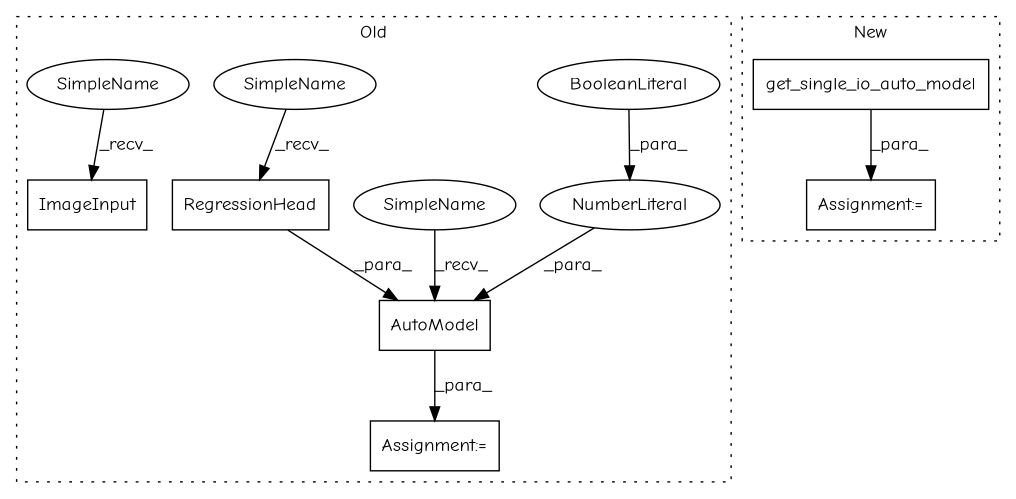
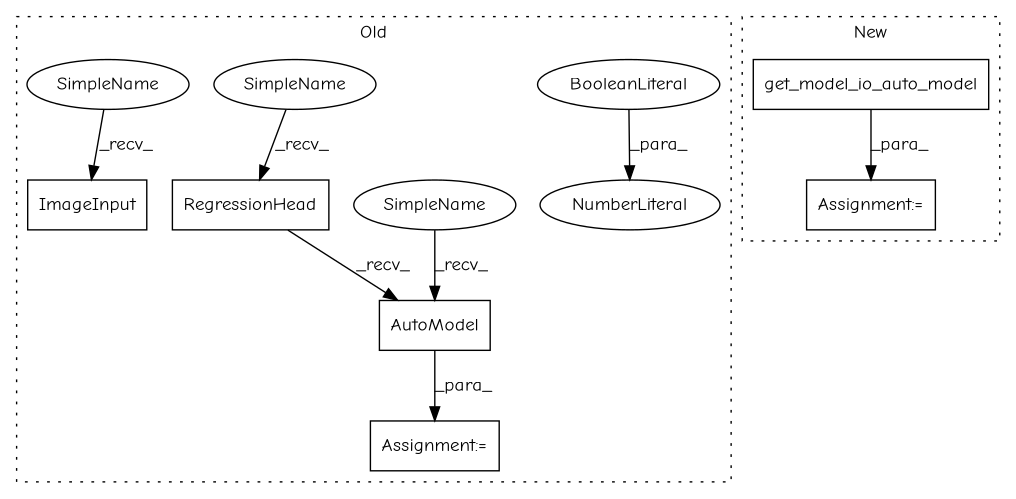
node "get_single_io_auto_model": label "get_single_io_auto_model" -> "get_model_io_auto_model"
edge "NumberLiteral" -> "AutoModel": removed, label "_para_"
edge "RegressionHead" -> "AutoModel": label "_para_" -> "_recv_"
